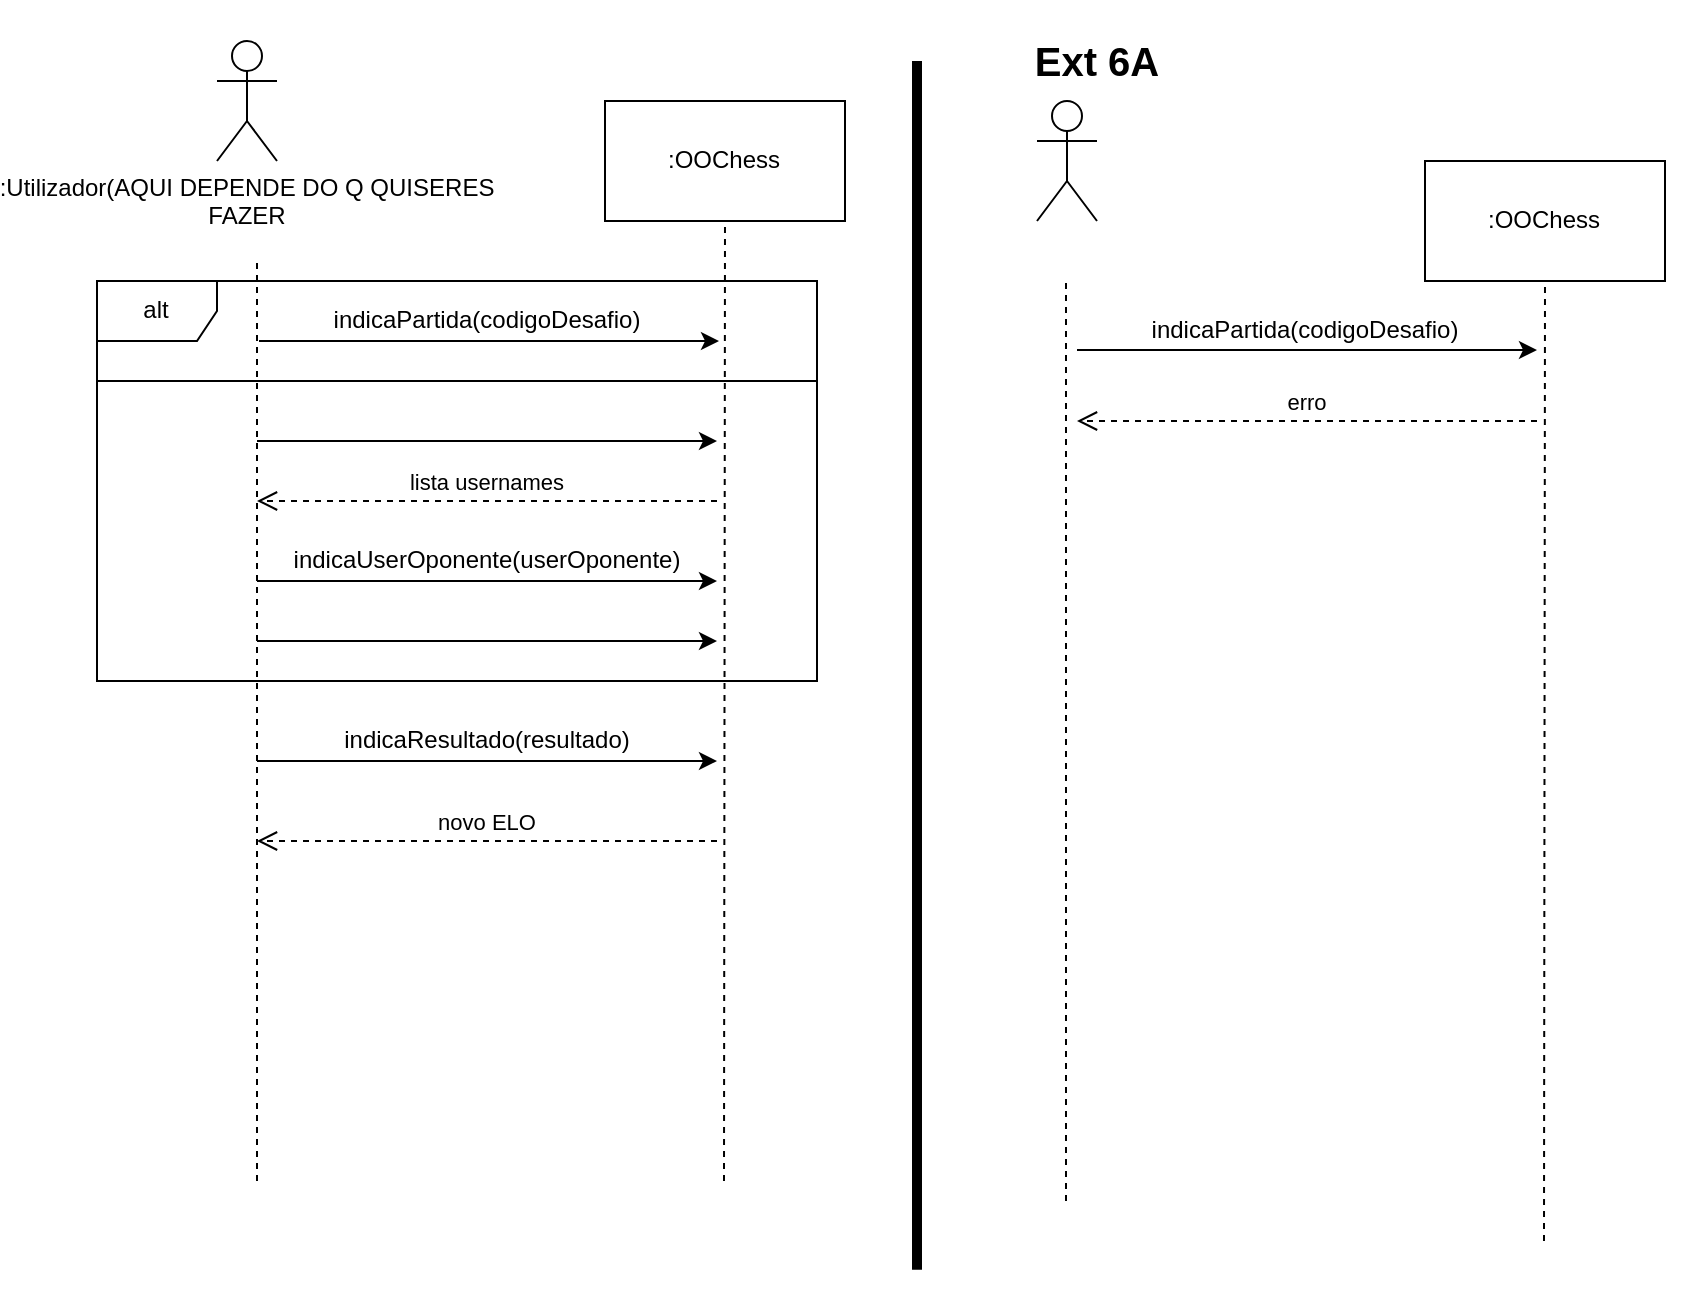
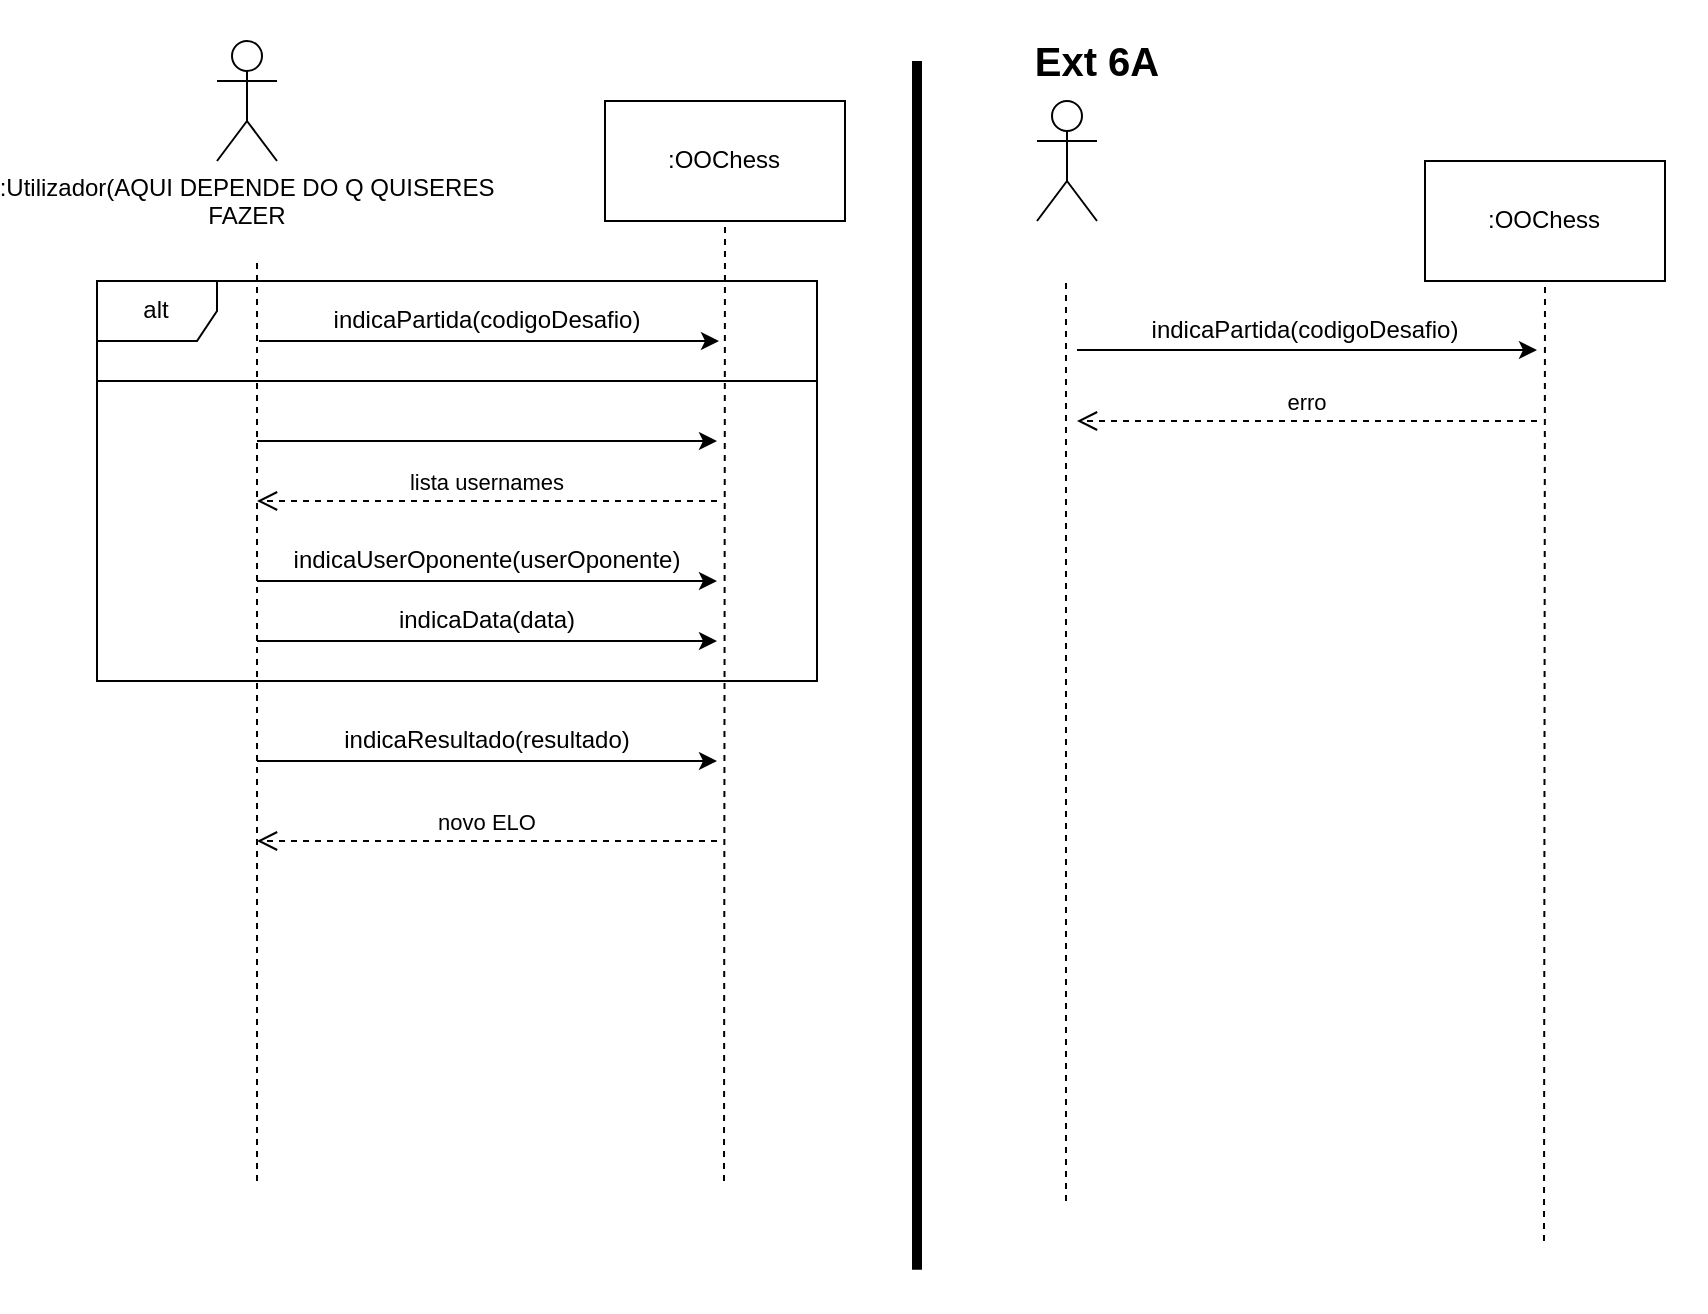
node "indicaData(data)": added
